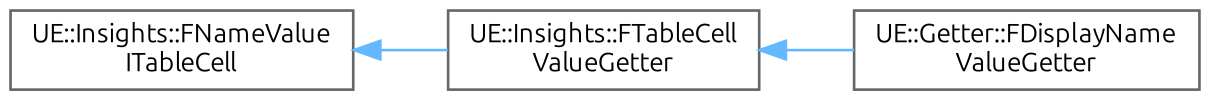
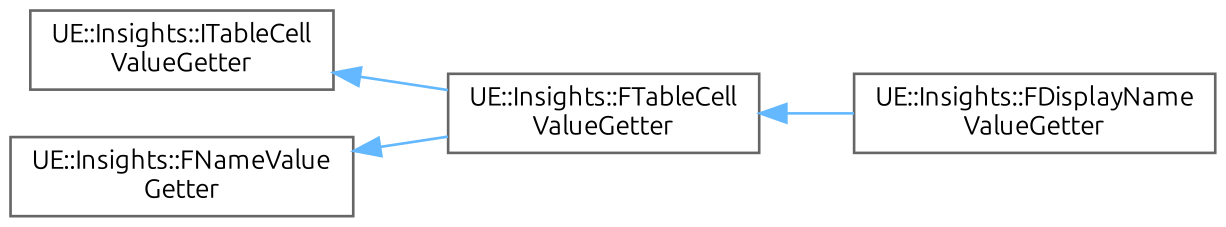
node "UE::Insights::ITableCell ValueGetter": added
node "UE::Insights::FNameValue ITableCell": label "UE::Insights::FNameValue ITableCell" -> "UE::Insights::FNameValue Getter"
node "UE::Getter::FDisplayName ValueGetter": label "UE::Getter::FDisplayName ValueGetter" -> "UE::Insights::FDisplayName ValueGetter"
